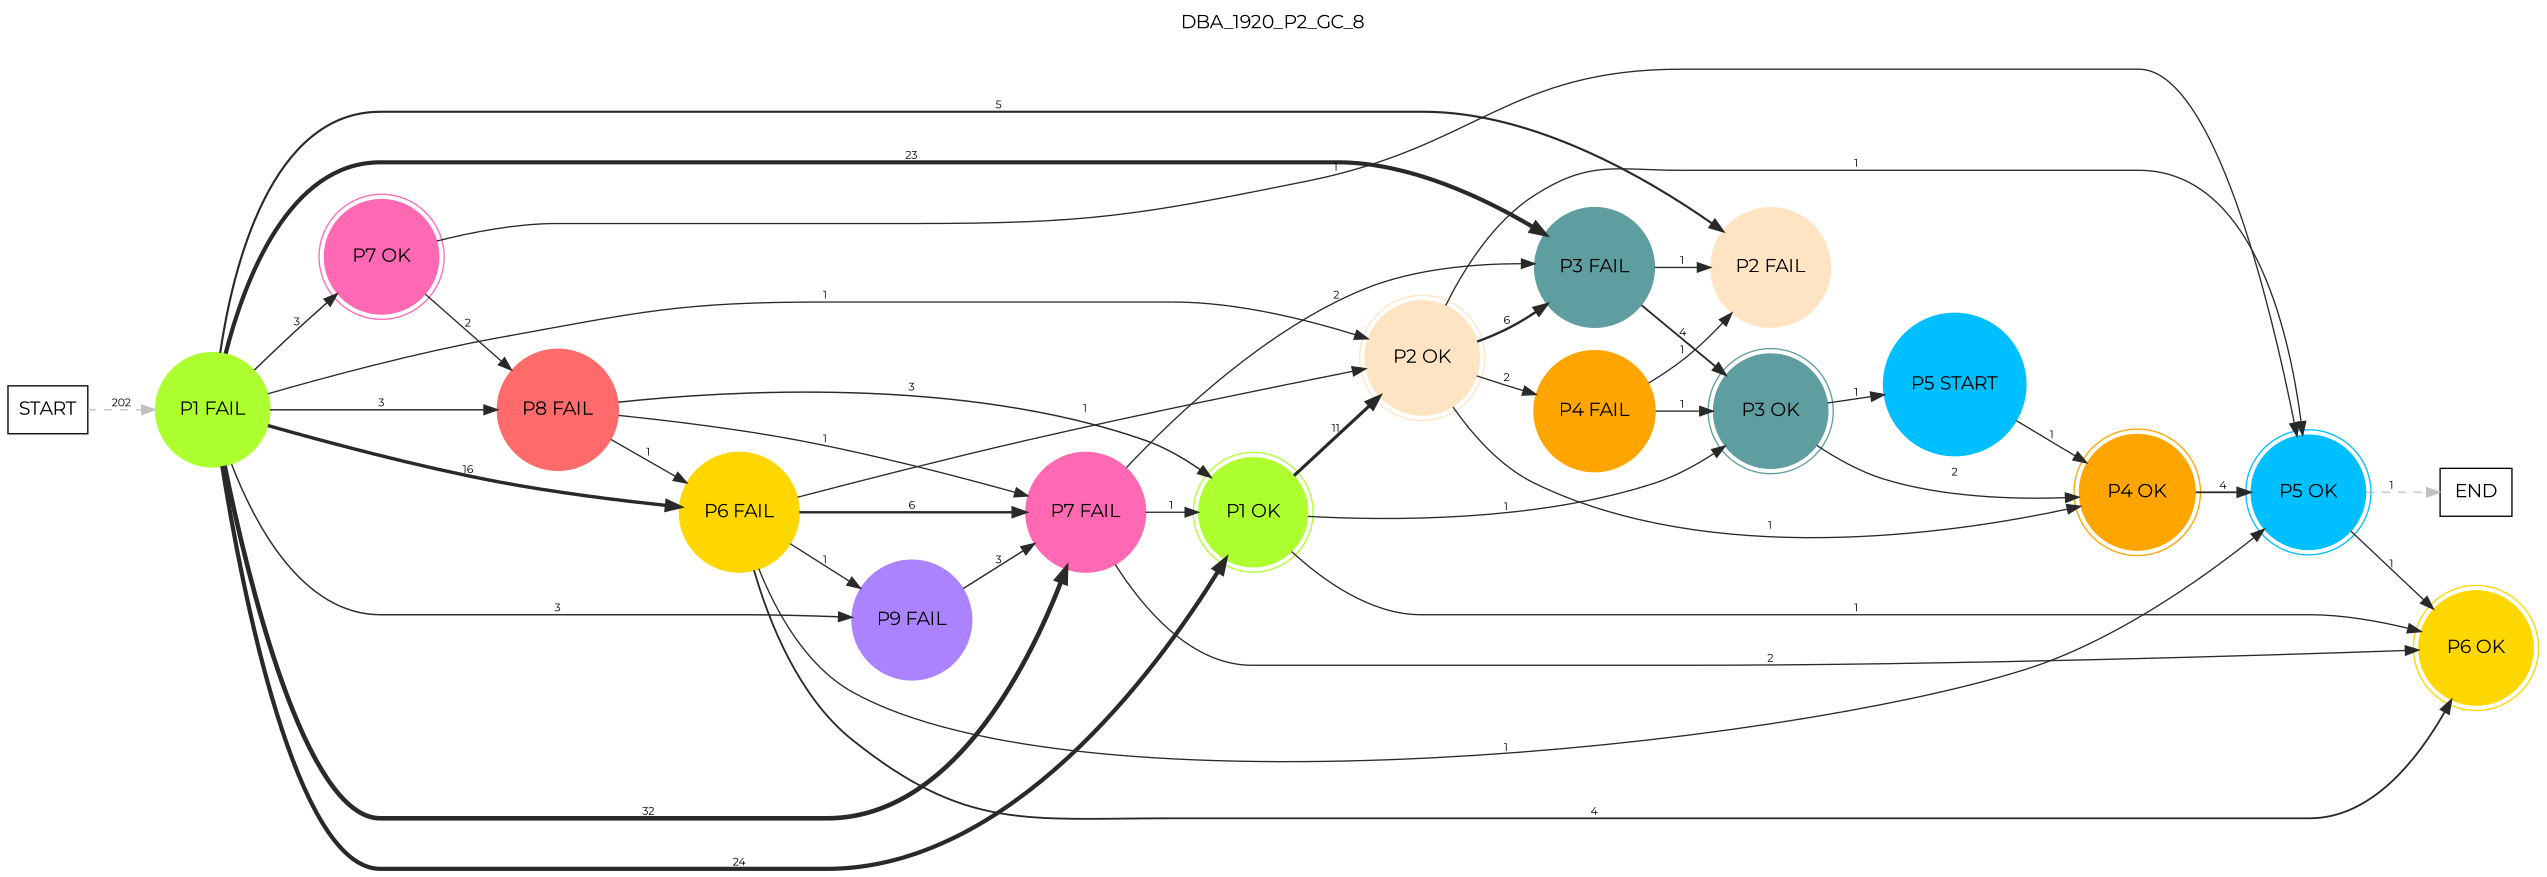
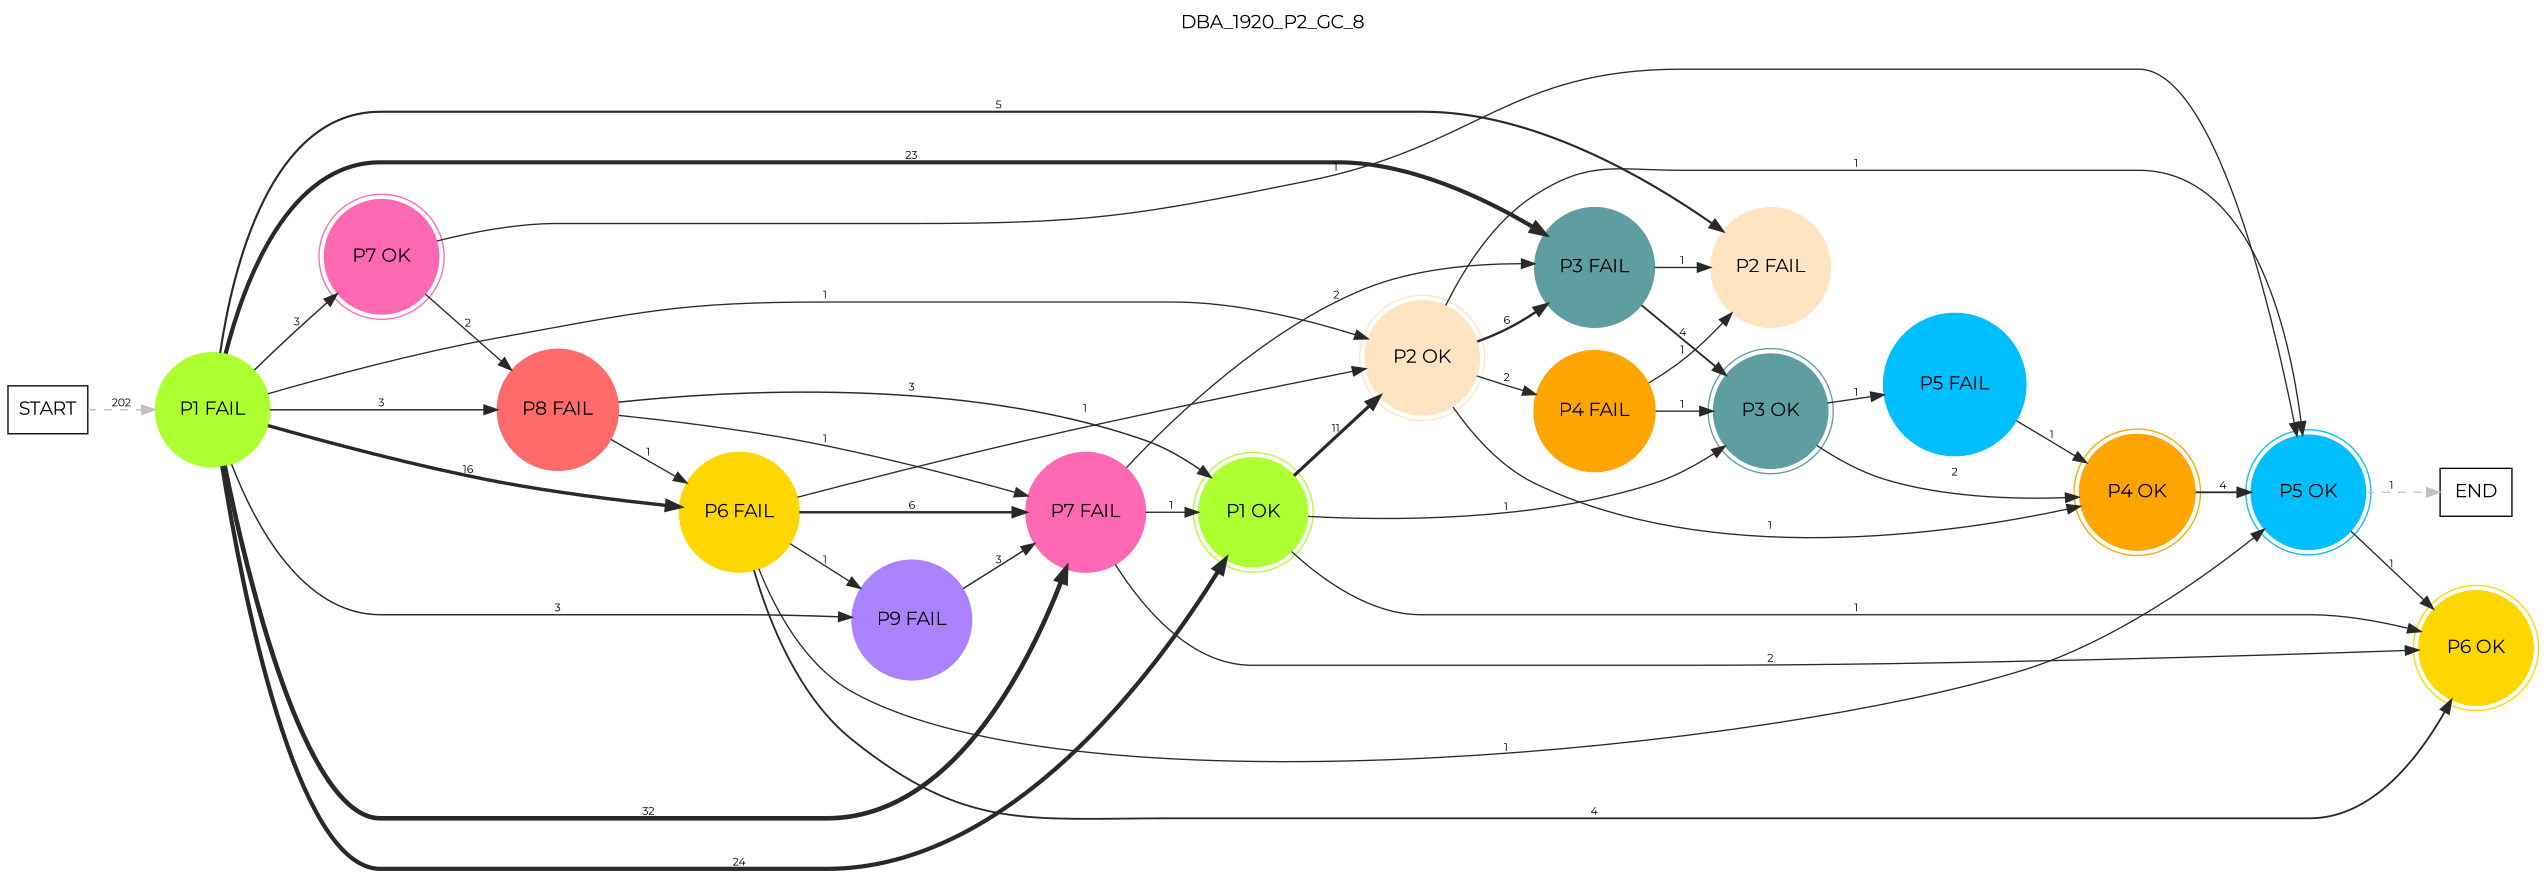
node "P5 START": label "P5 START" -> "P5 FAIL"
